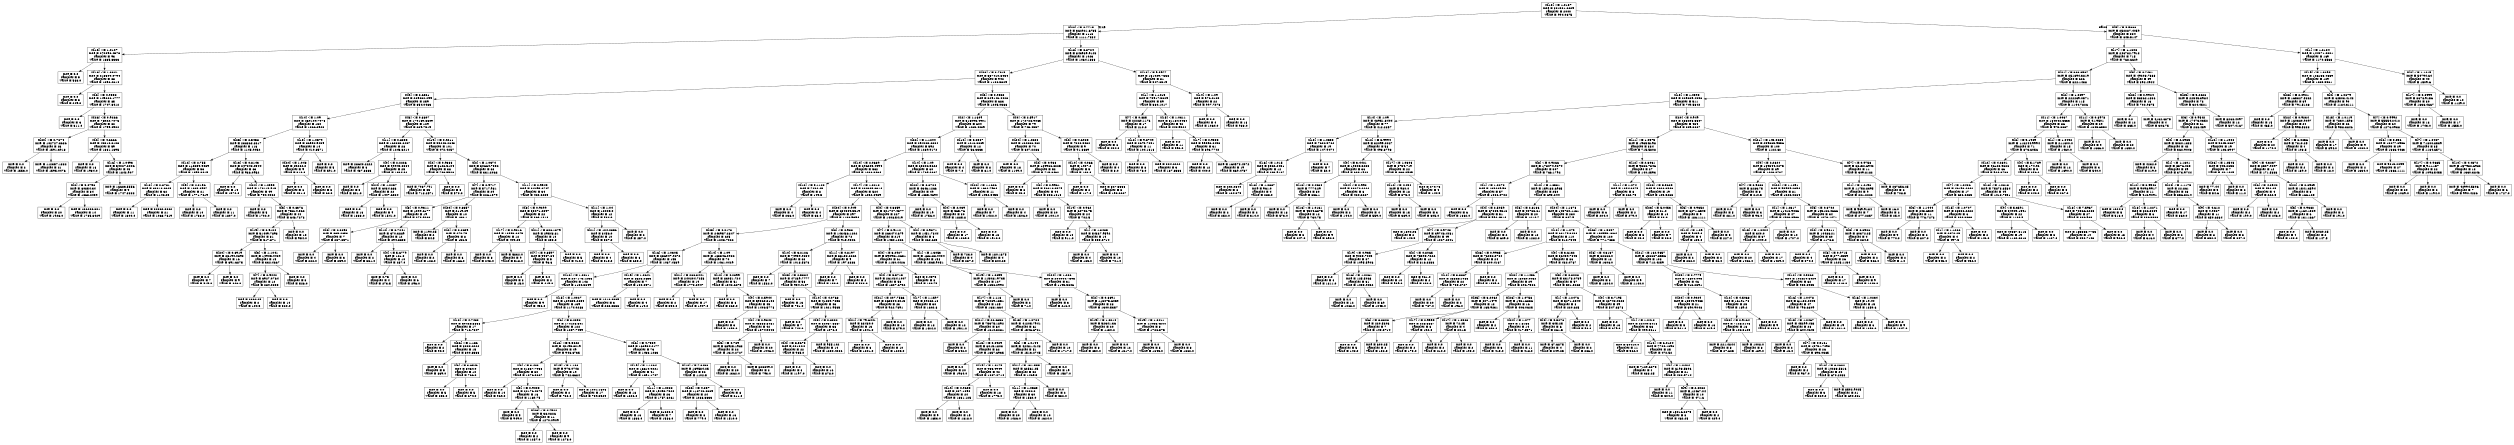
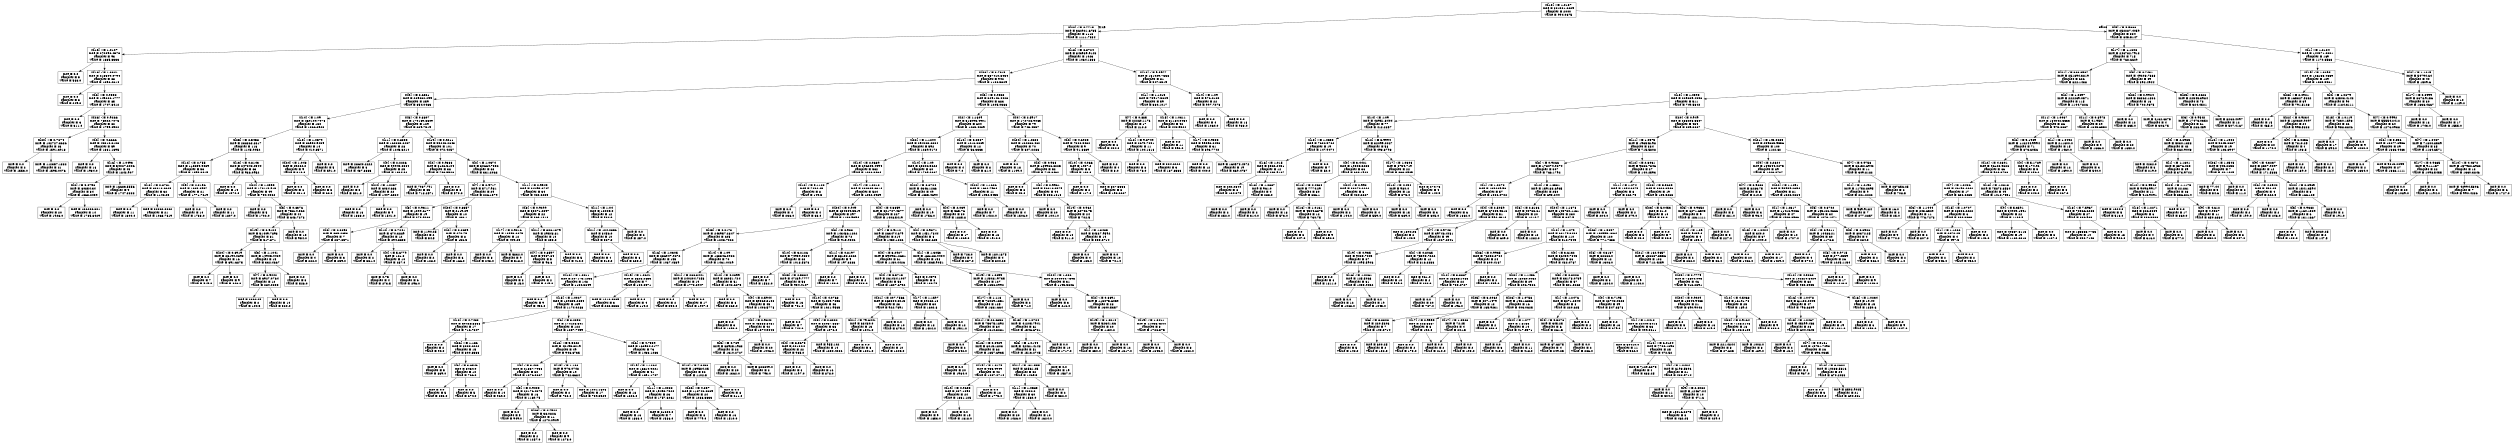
node "mse = 0.0 samples = 69 value = 1045.0": label "mse = 0.0 samples = 69 value = 1045.0" -> "mse = 0.0 samples = 19 value = 1045.0"
